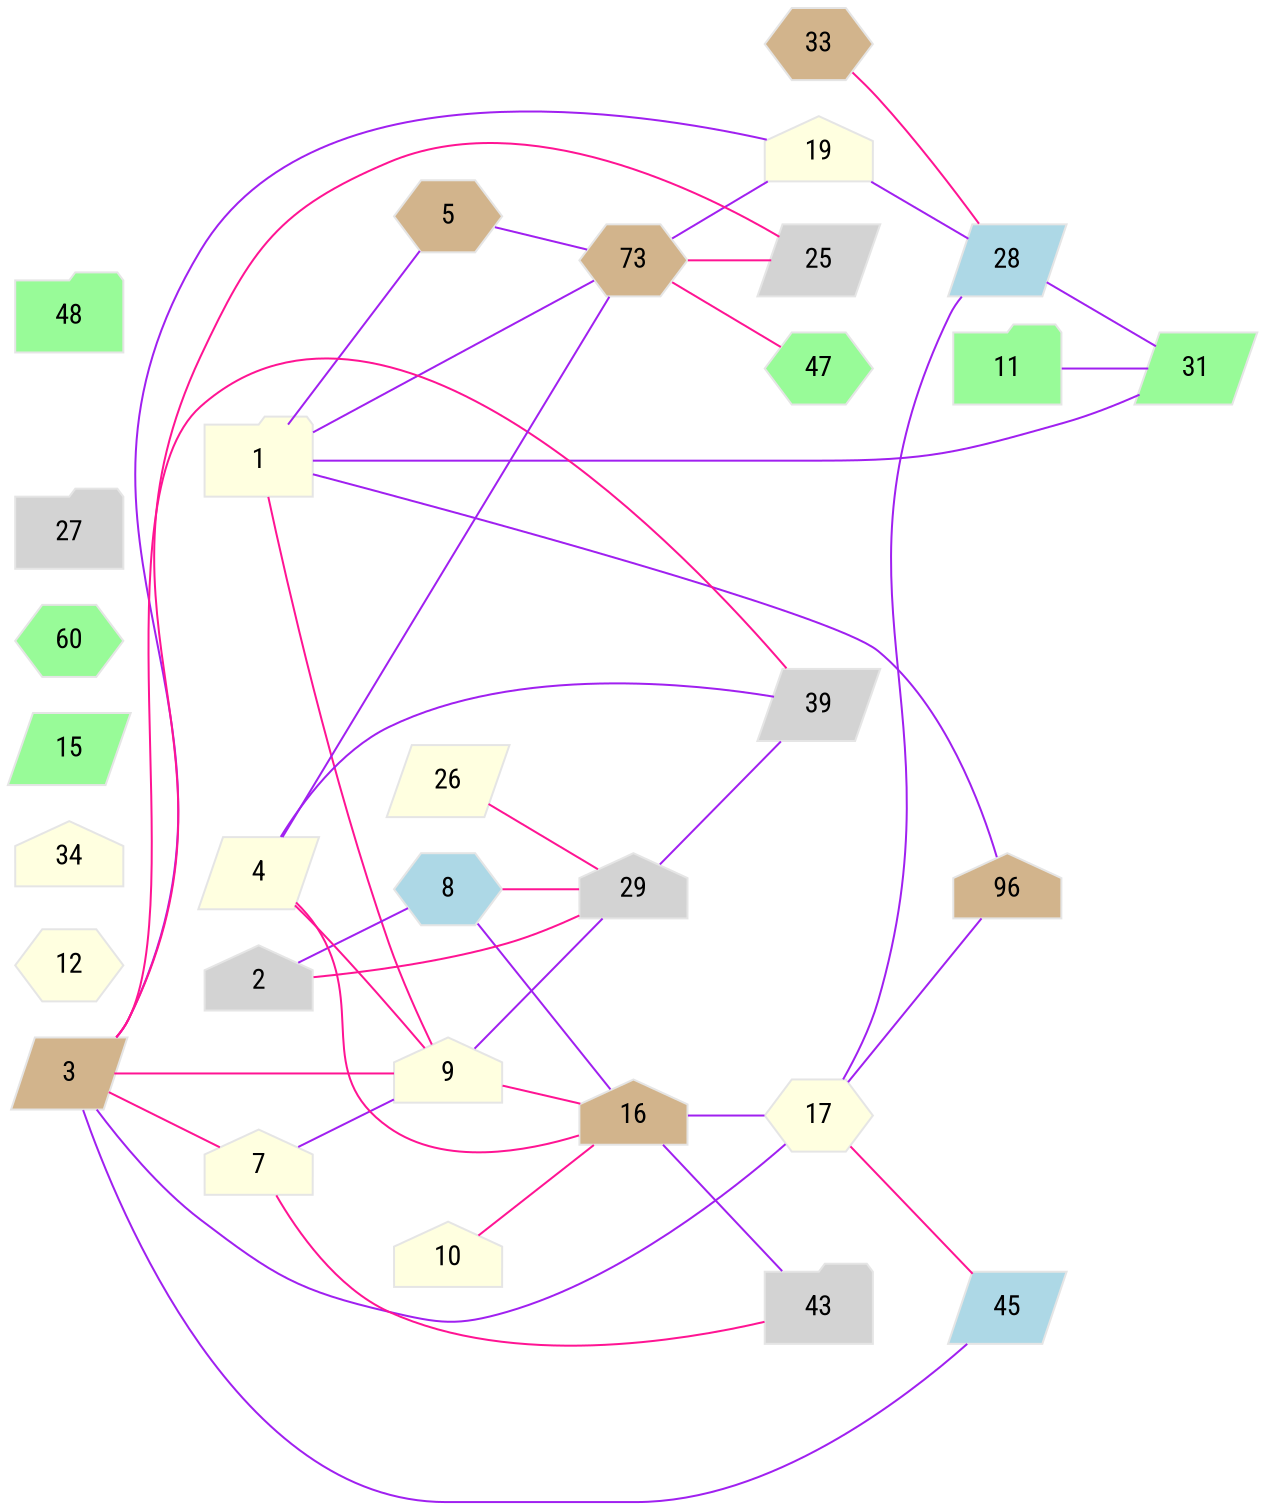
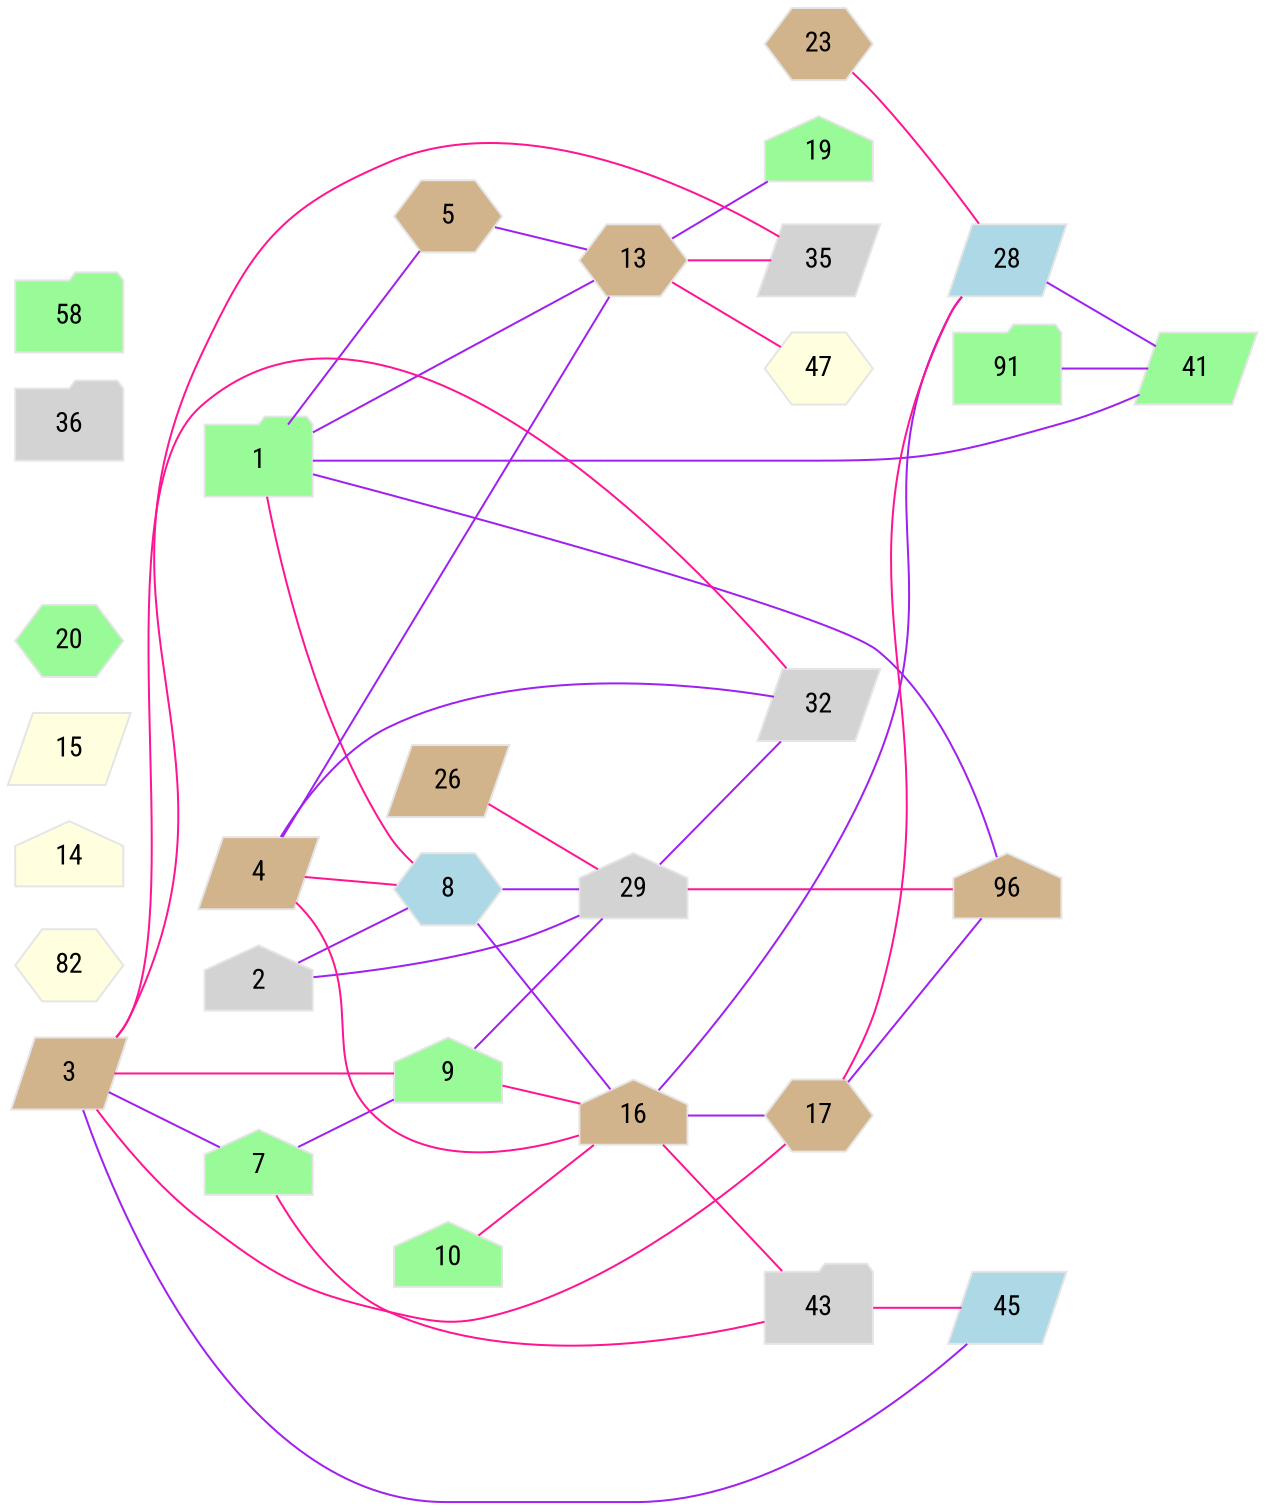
node "33": label "33" -> "23"
node "19": fillcolor lightyellow -> palegreen
edge "19" -- "28": now "16" -- "28"
node "73": label "73" -> "13"
node "25": label "25" -> "35"
node "48": label "48" -> "58"
edge "19" -- "3": removed
node "47": fillcolor palegreen -> lightyellow
node "11": label "11" -> "91"
node "31": label "31" -> "41"
node "36": added
node "1": fillcolor lightyellow -> palegreen
node "27": removed
node "60": label "60" -> "20"
node "39": label "39" -> "32"
edge "28" -- "17": color purple -> deeppink
node "15": fillcolor palegreen -> lightyellow
node "26": fillcolor lightyellow -> tan
edge "1" -- "9": now "1" -- "8"
node "34": label "34" -> "14"
node "4": fillcolor lightyellow -> tan
edge "8" -- "29": color deeppink -> purple
edge "29" -- "96": added
edge "29" -- "2": color deeppink -> purple
node "12": label "12" -> "82"
edge "4" -- "9": now "4" -- "8"
node "9": fillcolor lightyellow -> palegreen
node "17": fillcolor lightyellow -> tan
edge "3" -- "7": color deeppink -> purple
node "7": fillcolor lightyellow -> palegreen
edge "17" -- "45": now "43" -- "45"
edge "16" -- "43": color purple -> deeppink
node "10": fillcolor lightyellow -> palegreen
edge "3" -- "17": color purple -> deeppink
